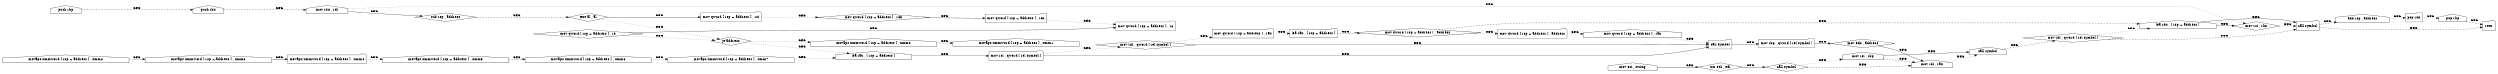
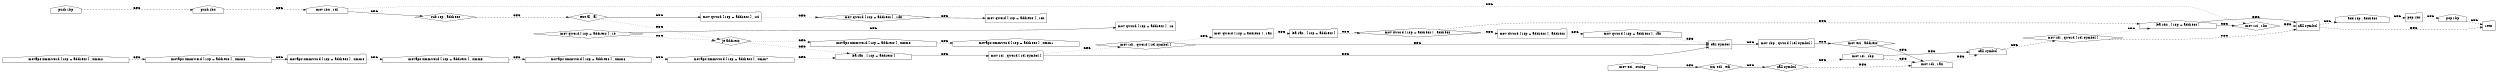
edge "mov qword [ rsp + address ] , rcx" -> "mov qword [ rsp + address ] , r8": removed, label "CFG"
node "mov edx , address": label "mov edx , address" -> "mov esi , address"
